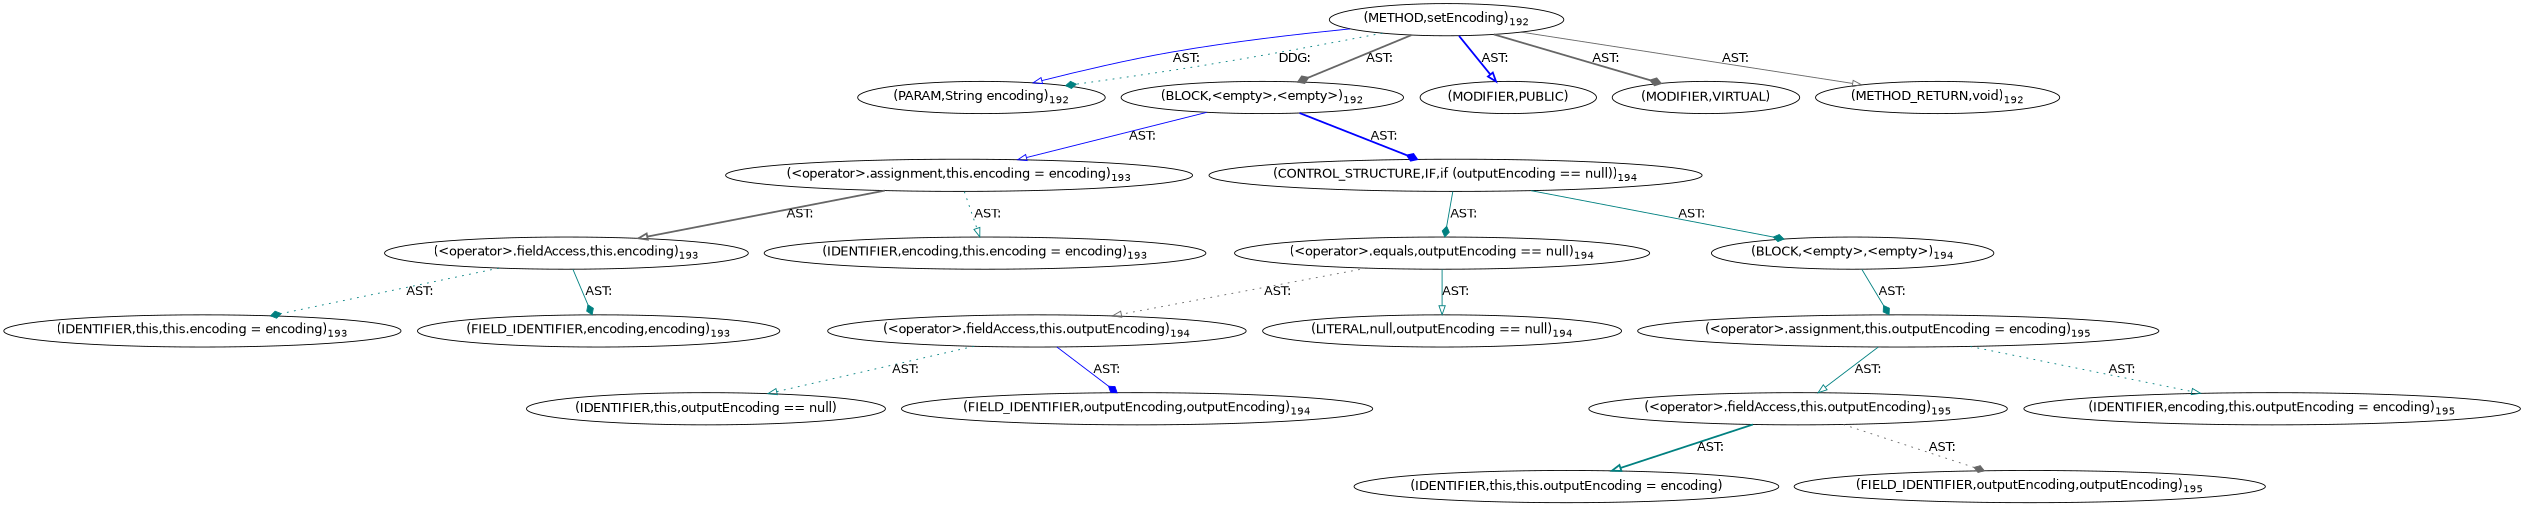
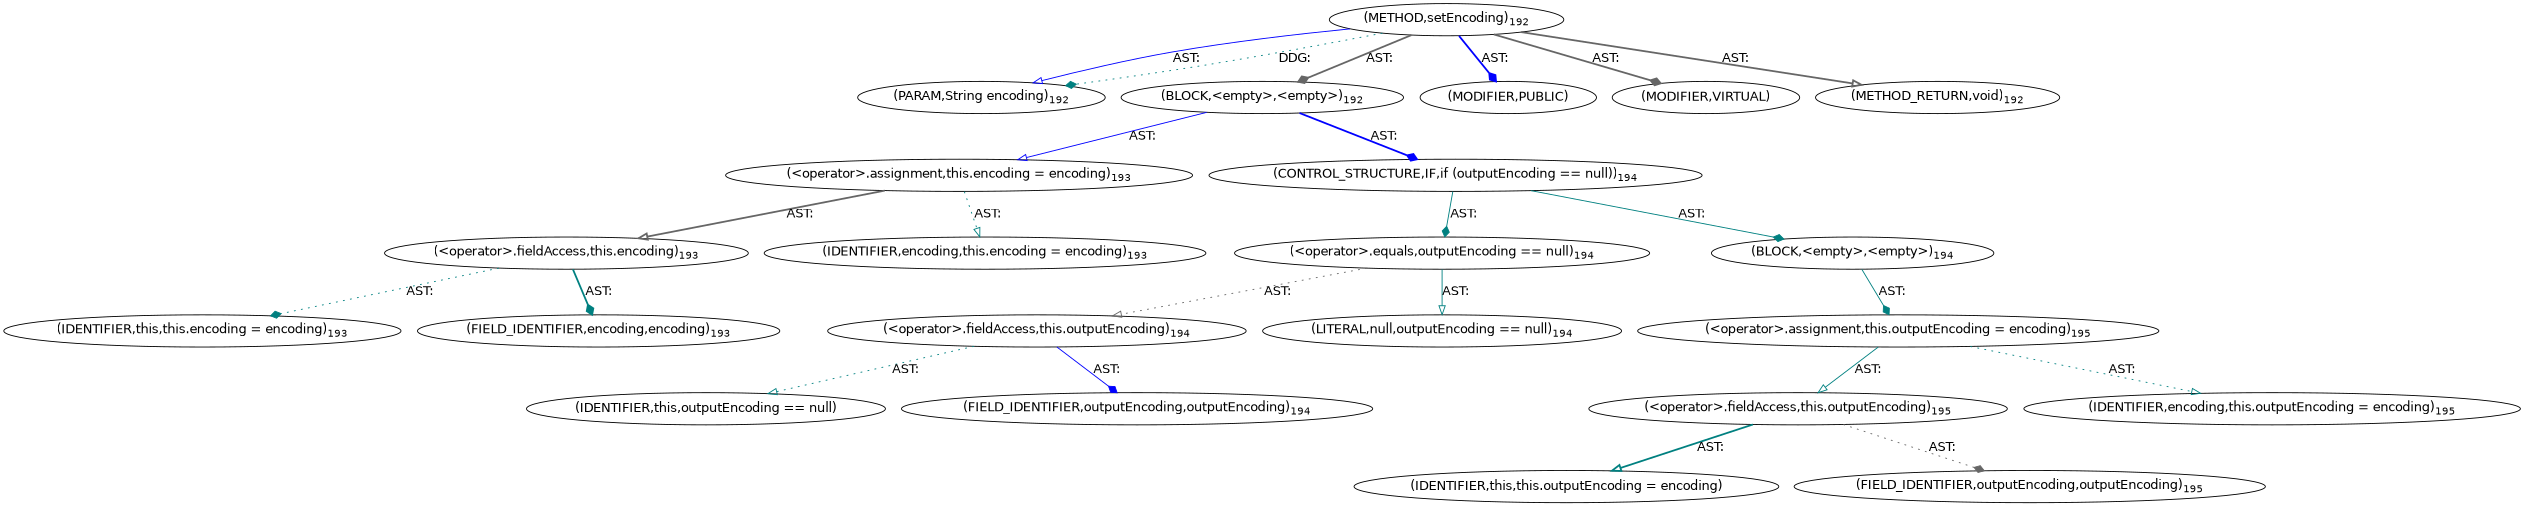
edge "(METHOD,setEncoding)" -> "(MODIFIER,PUBLIC)": arrowhead onormal -> diamond
edge "(METHOD,setEncoding)" -> "(METHOD_RETURN,void)": style solid -> bold
edge "(<operator>.fieldAccess,this.encoding)" -> "(FIELD_IDENTIFIER,encoding,encoding)": style solid -> bold
